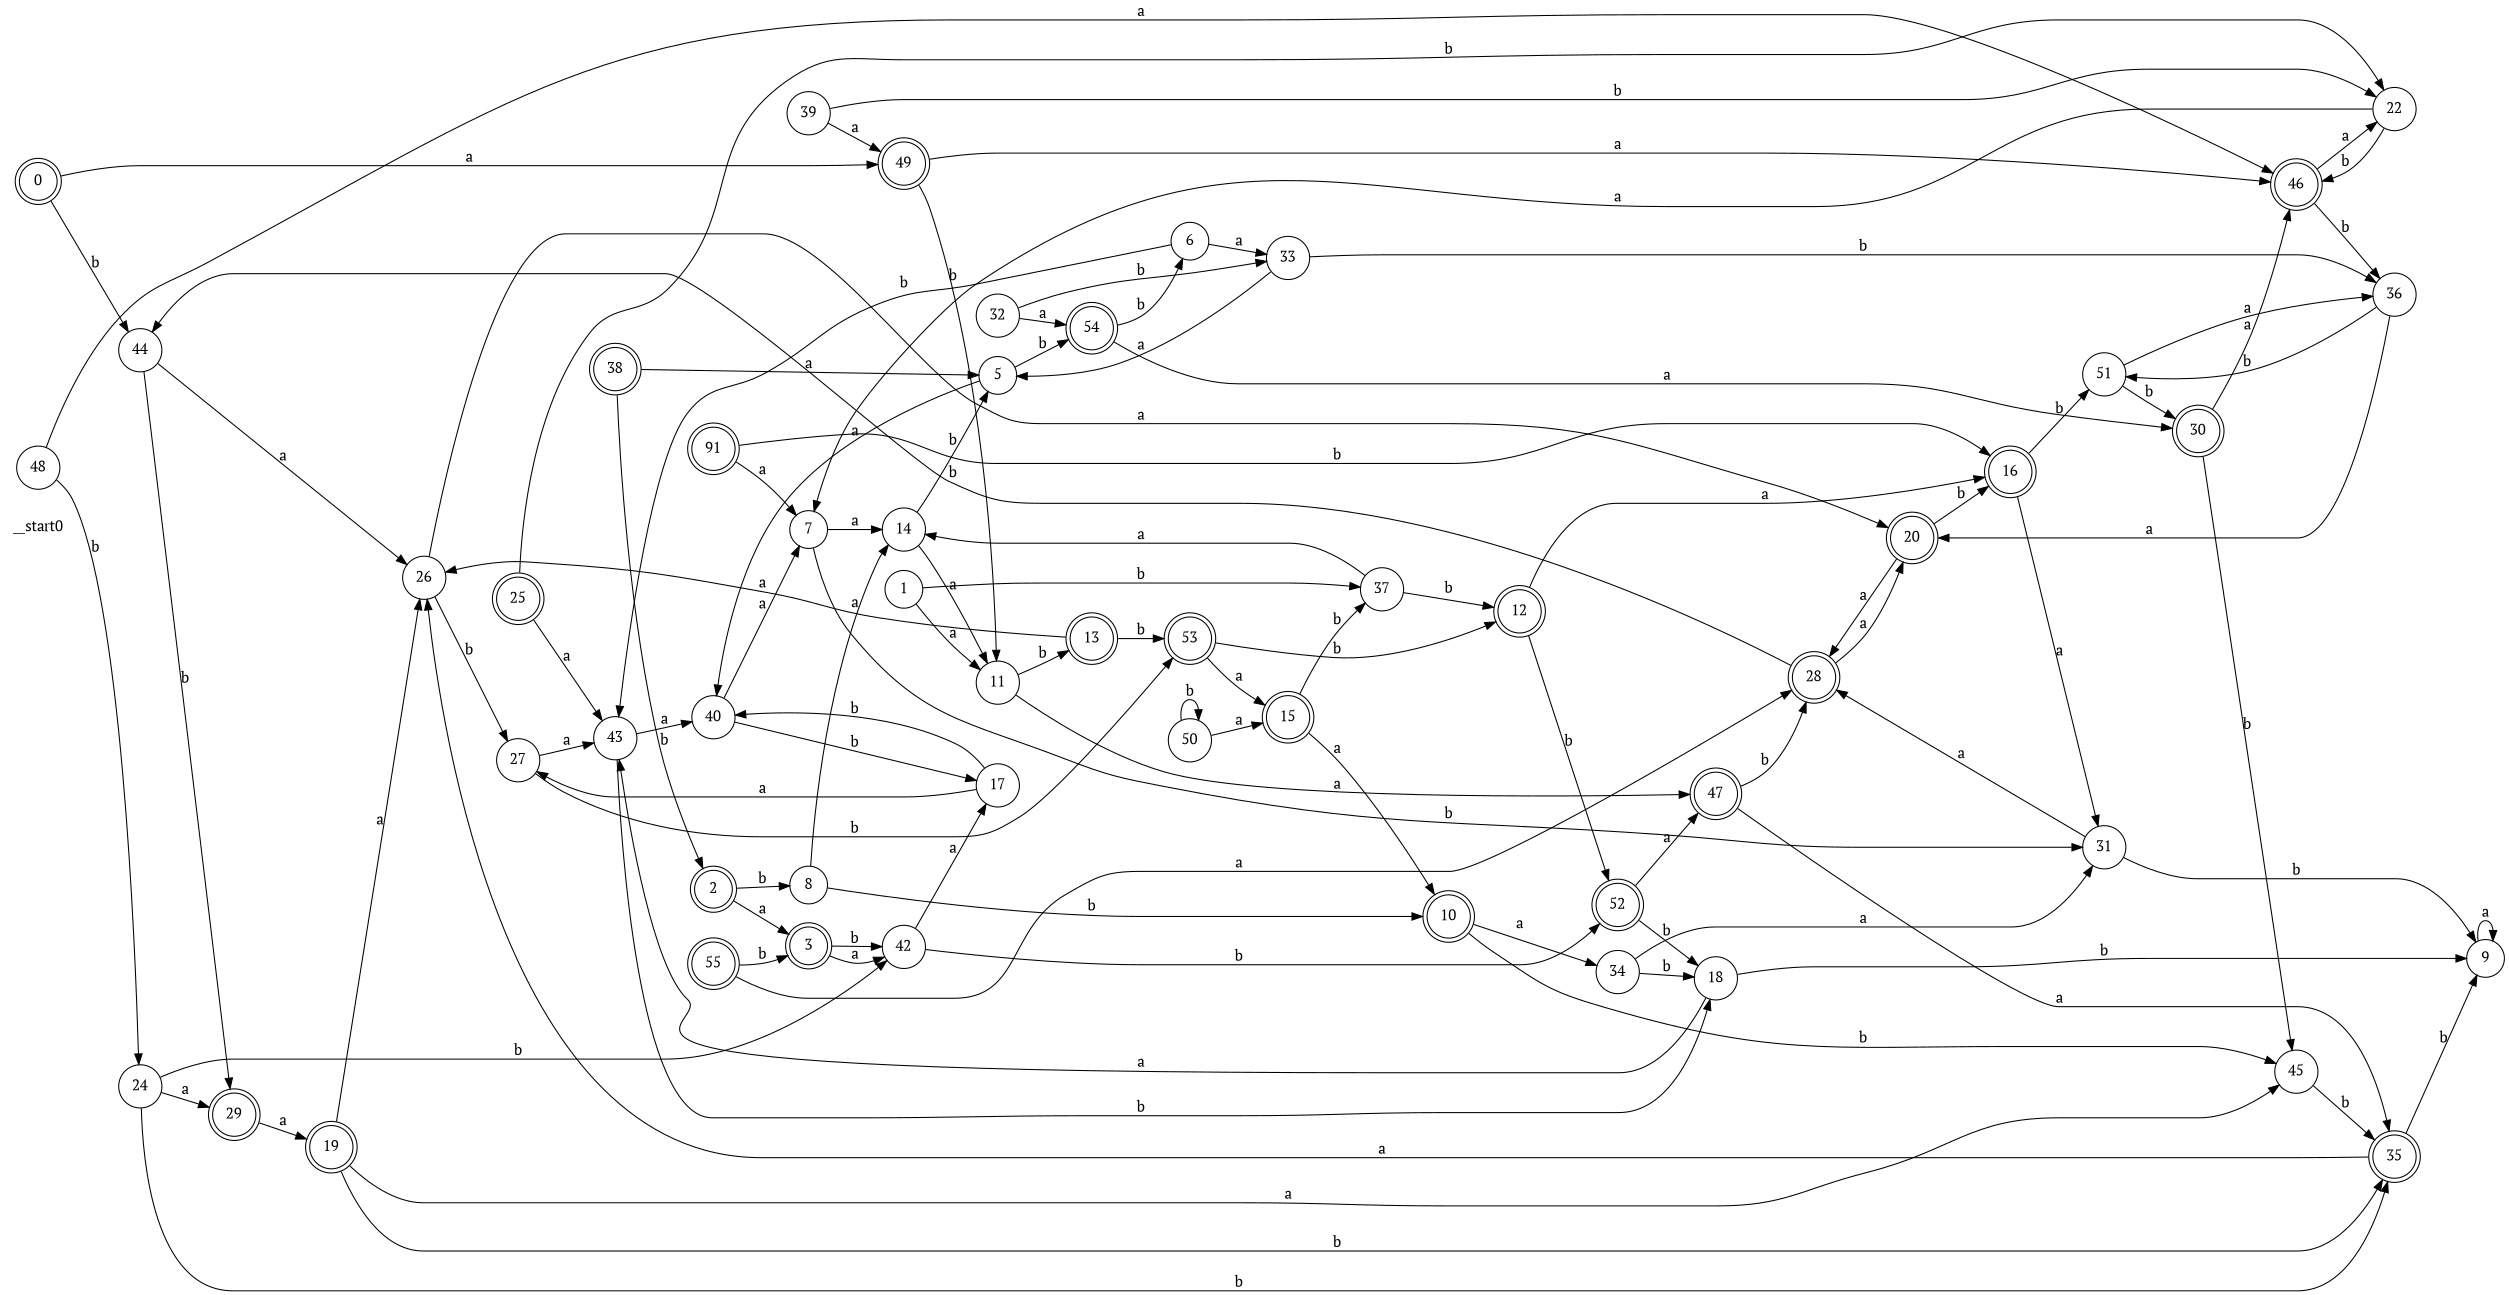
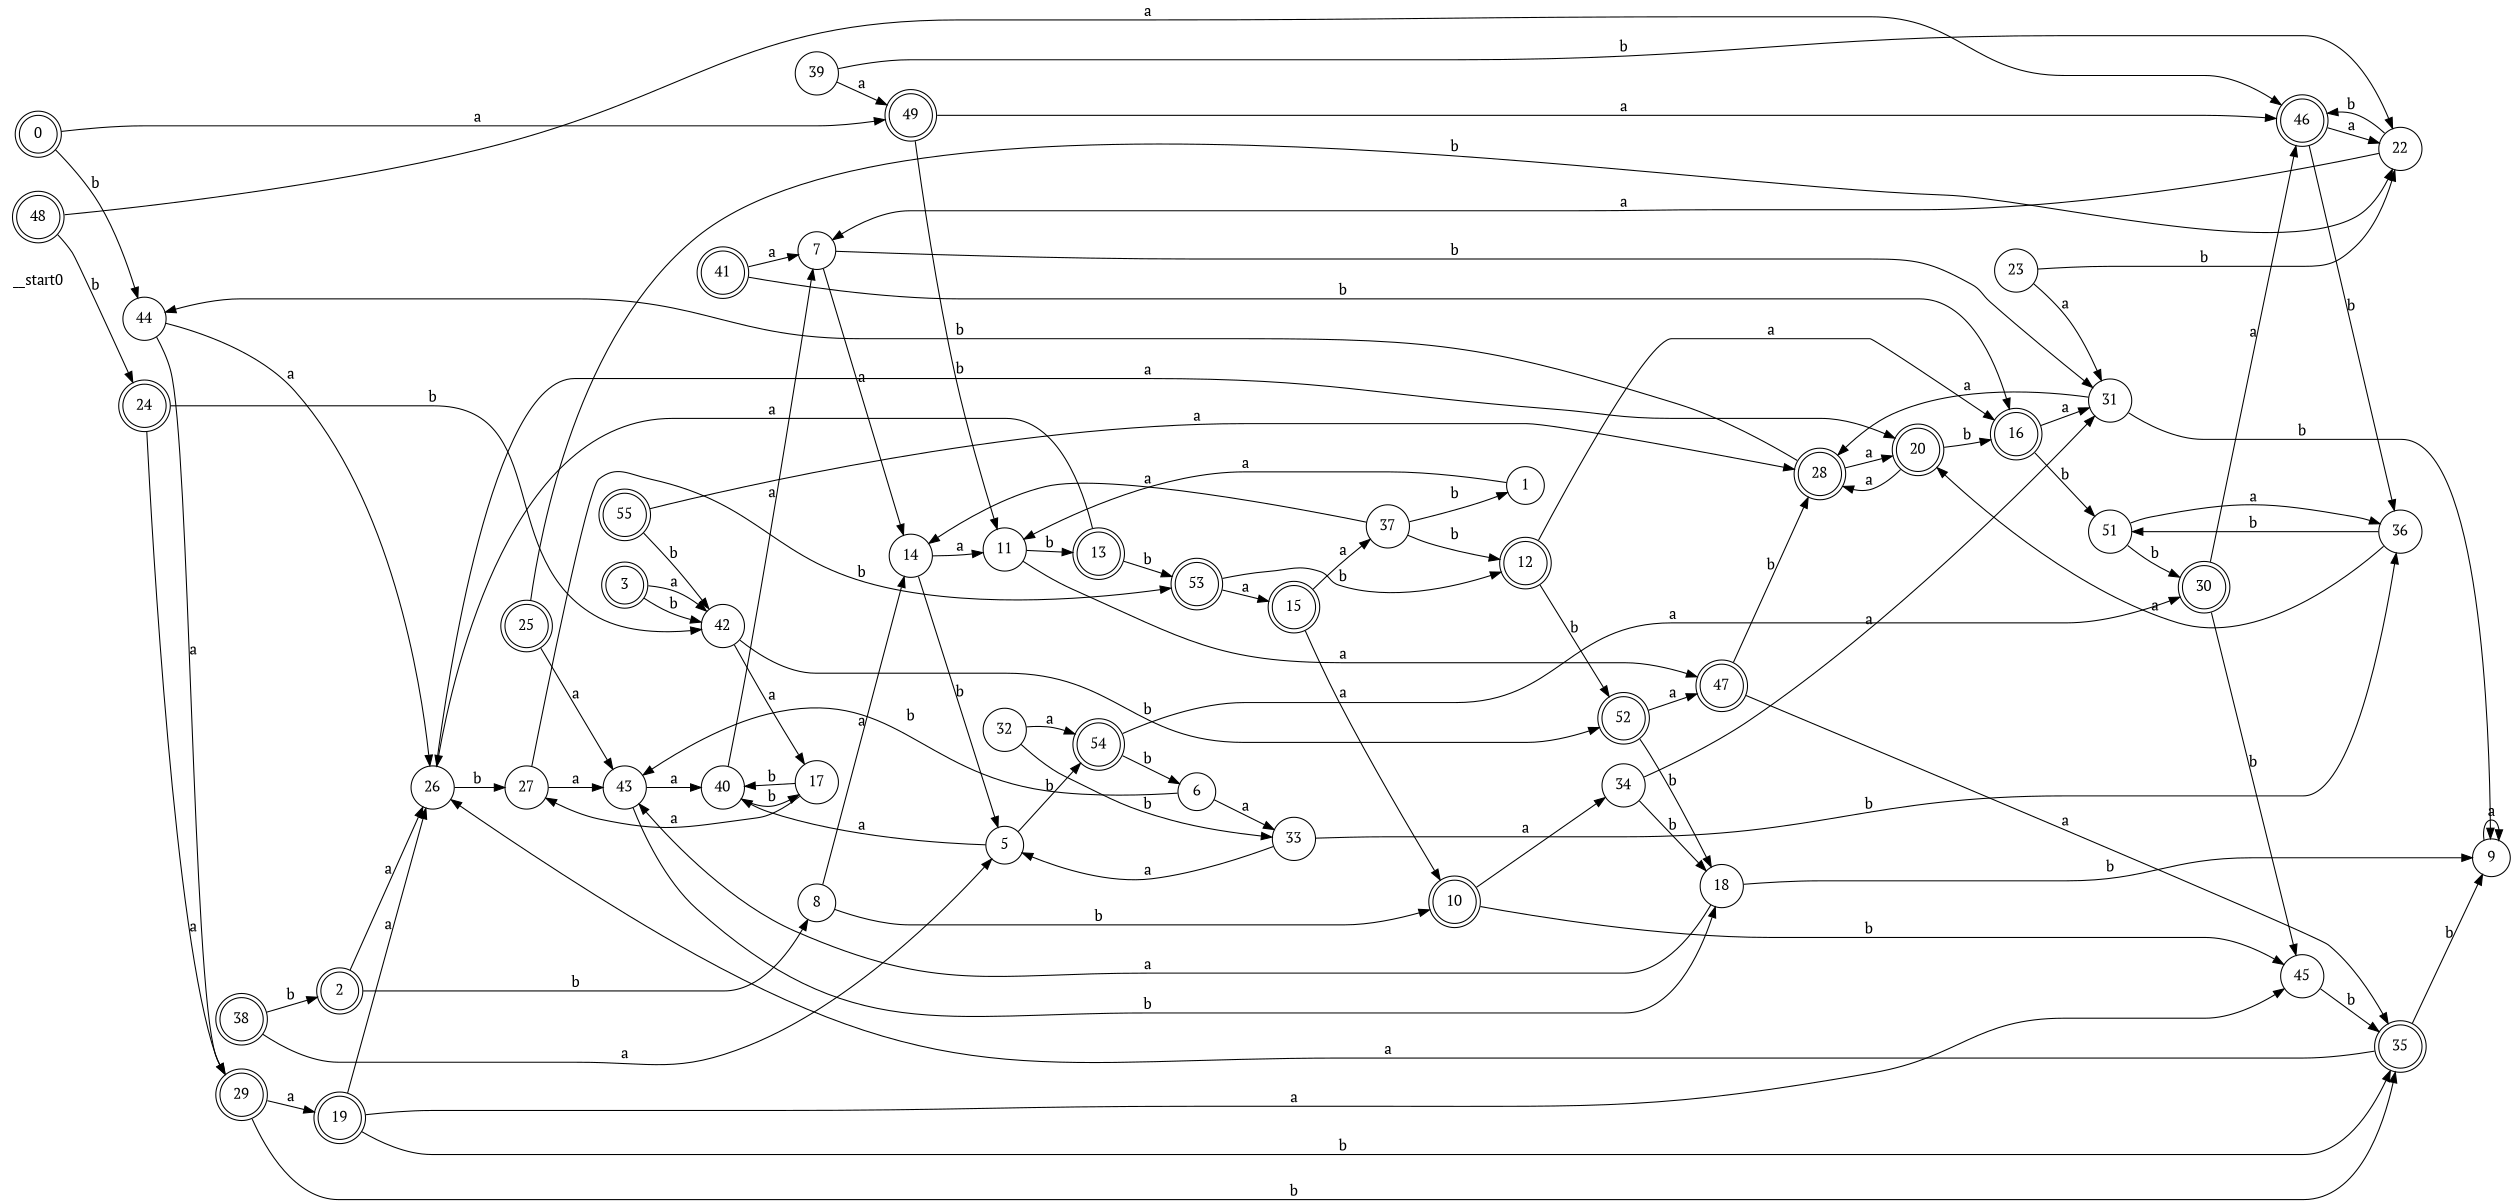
node "23": added
node "91": label "91" -> "41"
node "48": shape circle -> doublecircle
edge "1" -> "37": reversed
edge "15" -> "37": label "b" -> "a"
edge "44" -> "29": label "b" -> "a"
node "50": removed
edge "2" -> "3": now "2" -> "26"
edge "55" -> "3": now "55" -> "42"
node "24": shape circle -> doublecircle
edge "24" -> "35": now "29" -> "35"
